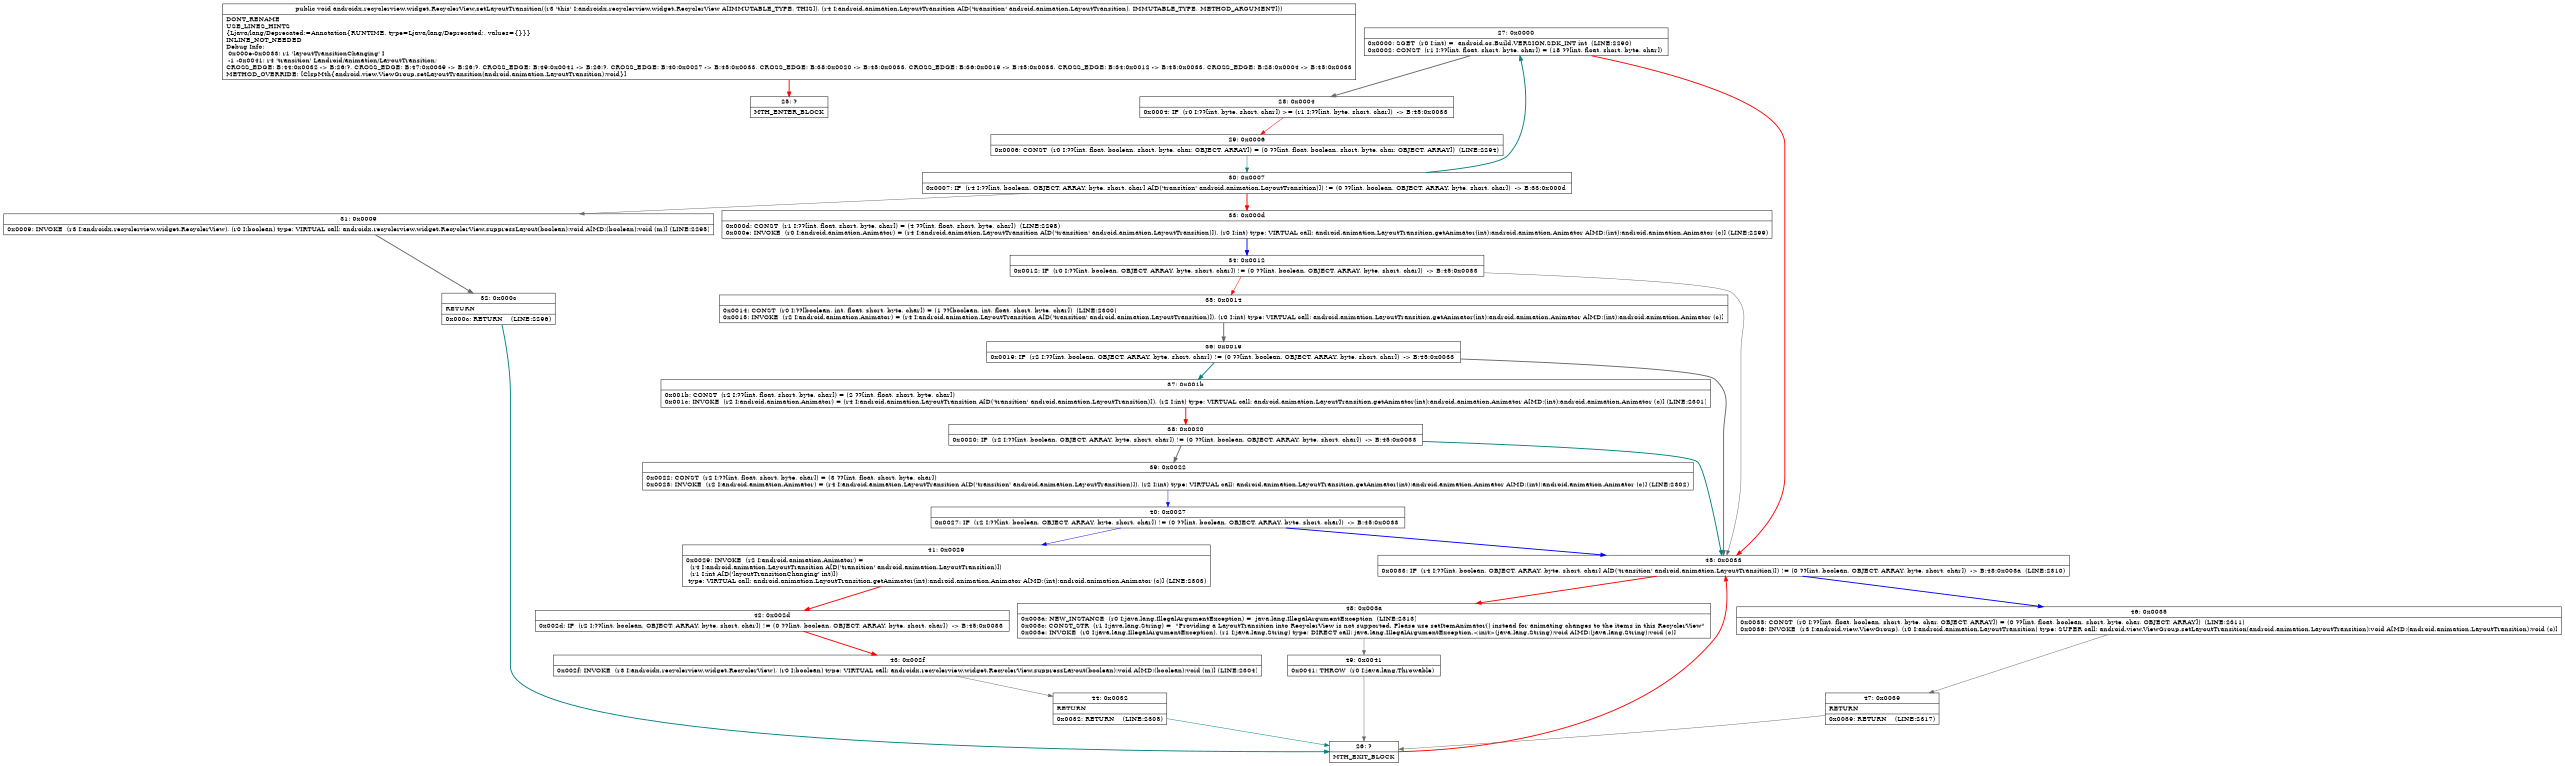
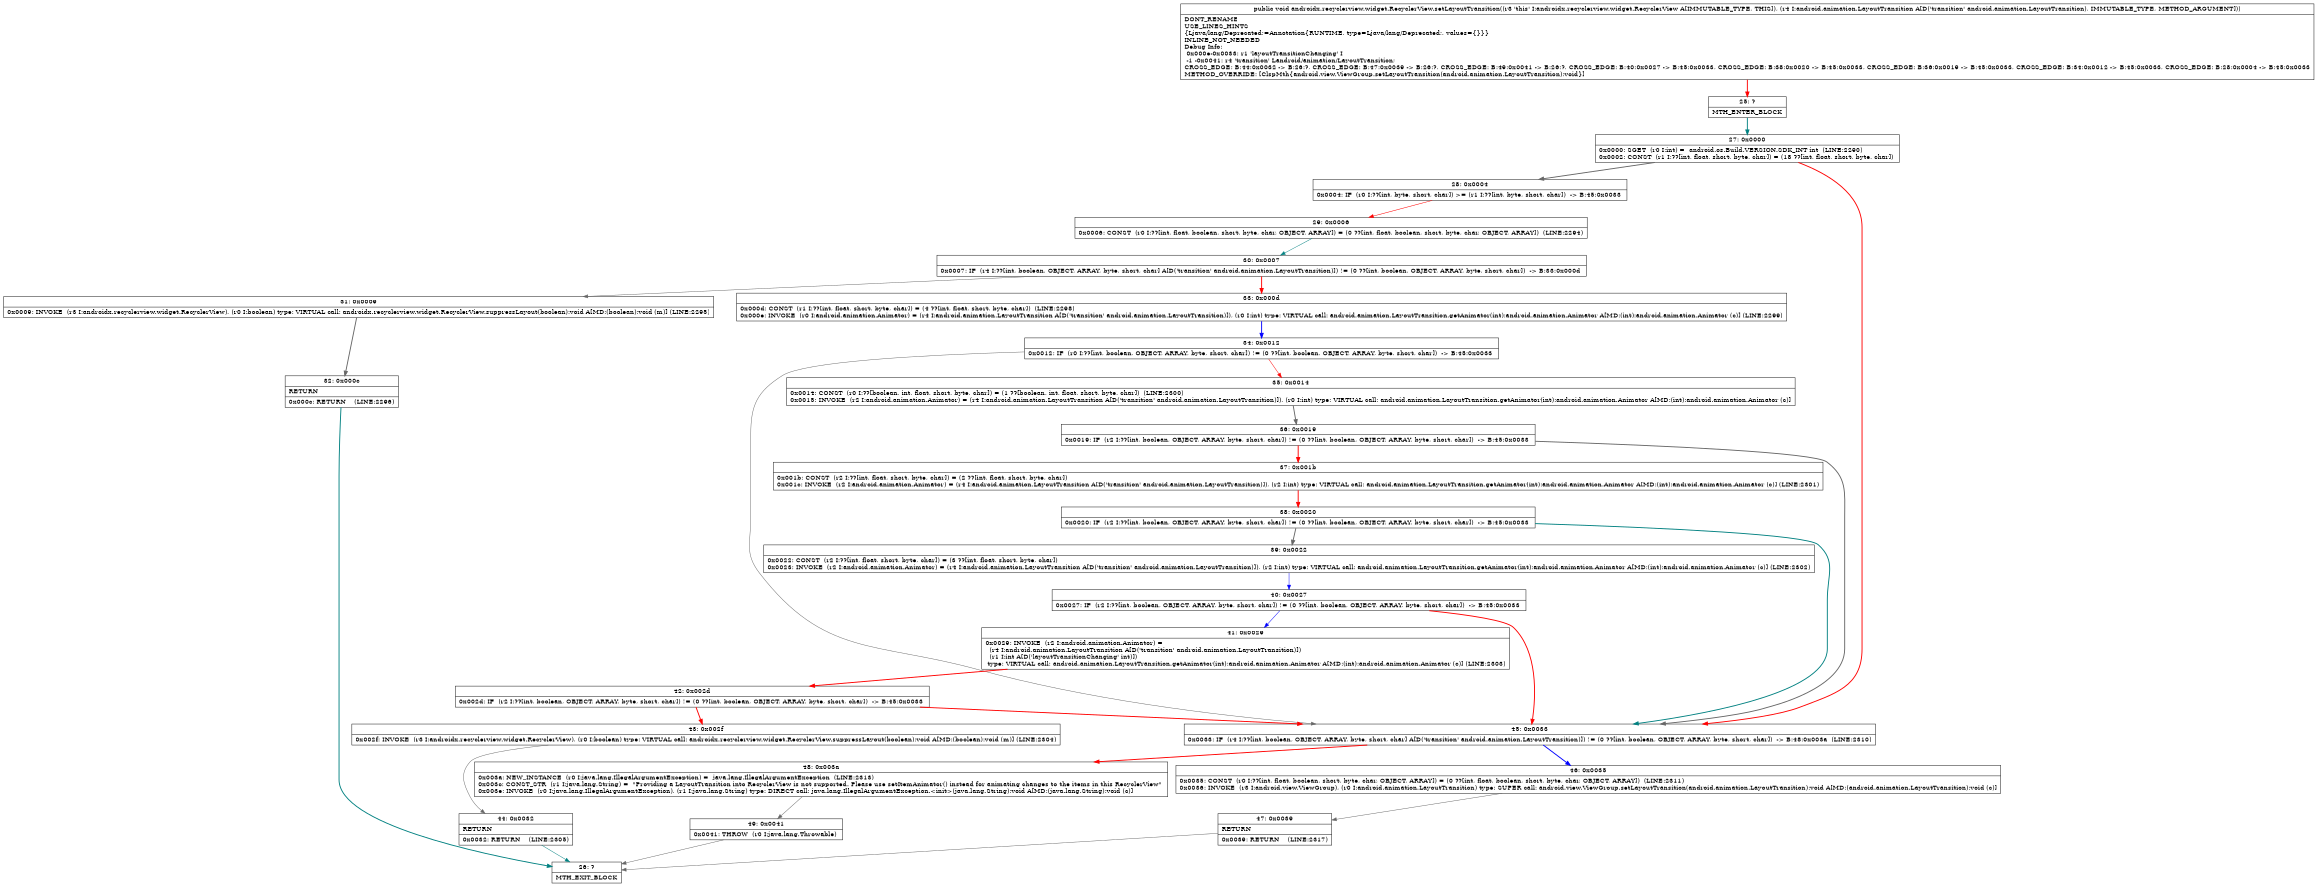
edge "30: 0x0007" -> "27: 0x0000": now "25: ?" -> "27: 0x0000"
edge "36: 0x0019" -> "37: 0x001b": color teal -> red
edge "40: 0x0027" -> "45: 0x0033": color blue -> red
edge "26: ?" -> "45: 0x0033": now "42: 0x002d" -> "45: 0x0033"
